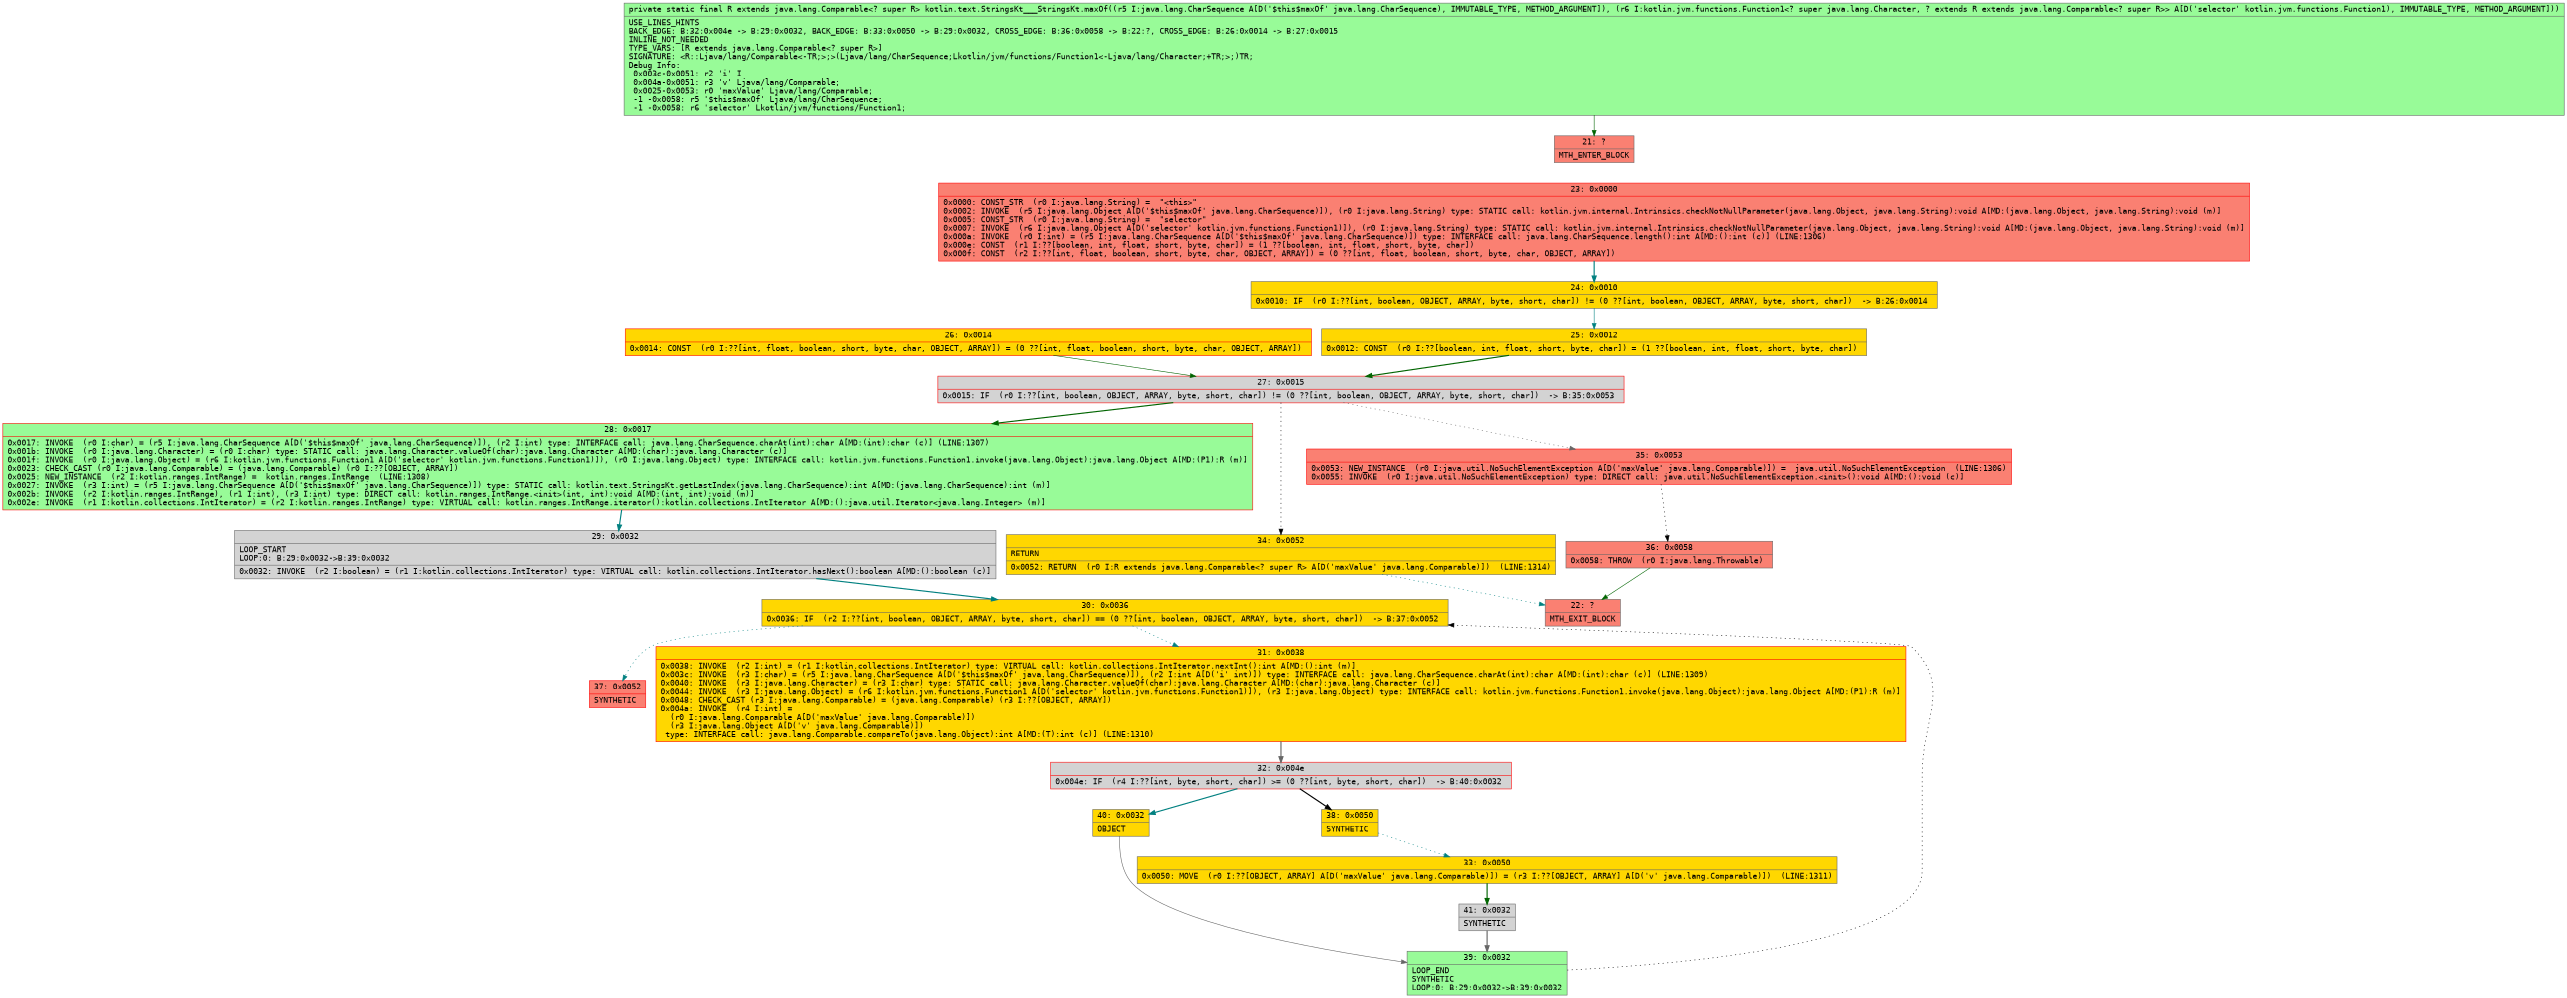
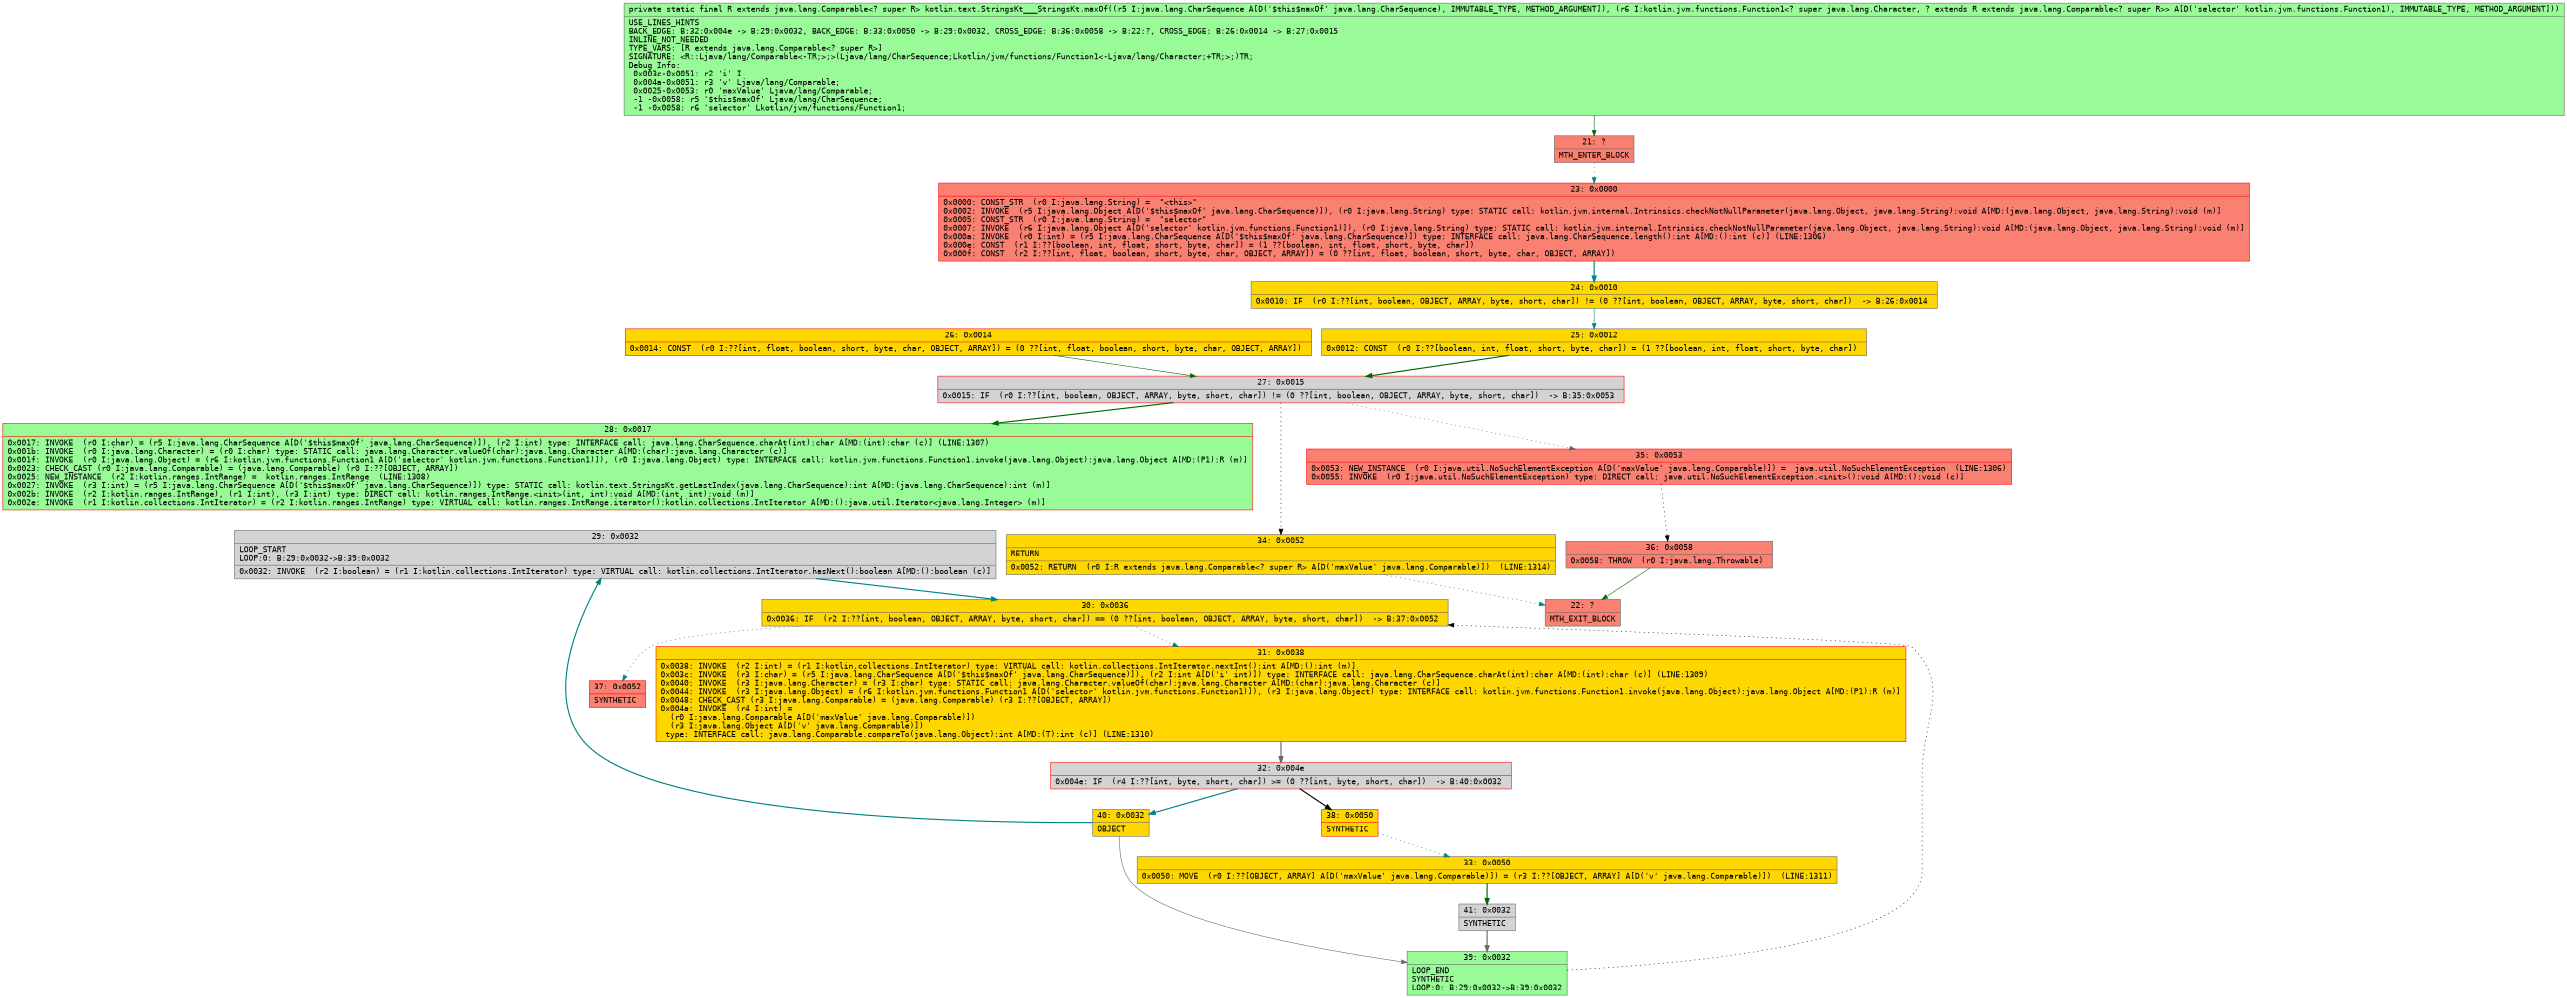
edge "21: ?" -> "23: 0x0000": added
edge "28: 0x0017" -> "29: 0x0032": now "40: 0x0032" -> "29: 0x0032"
node "38: 0x0050": color gray40 -> red
